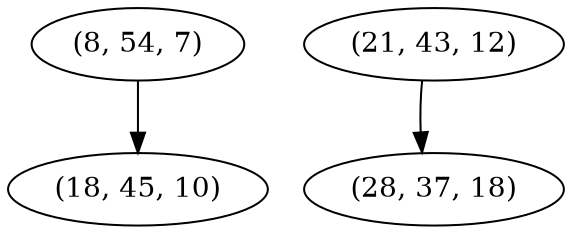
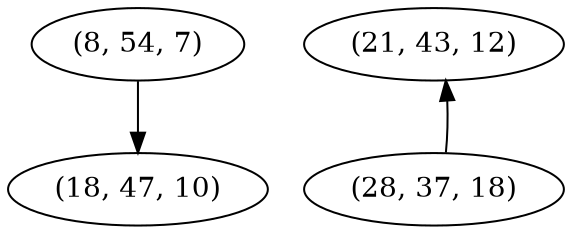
edge "(21, 43, 12)" -> "(28, 37, 18)": reversed
node "(18, 45, 10)": label "(18, 45, 10)" -> "(18, 47, 10)"
